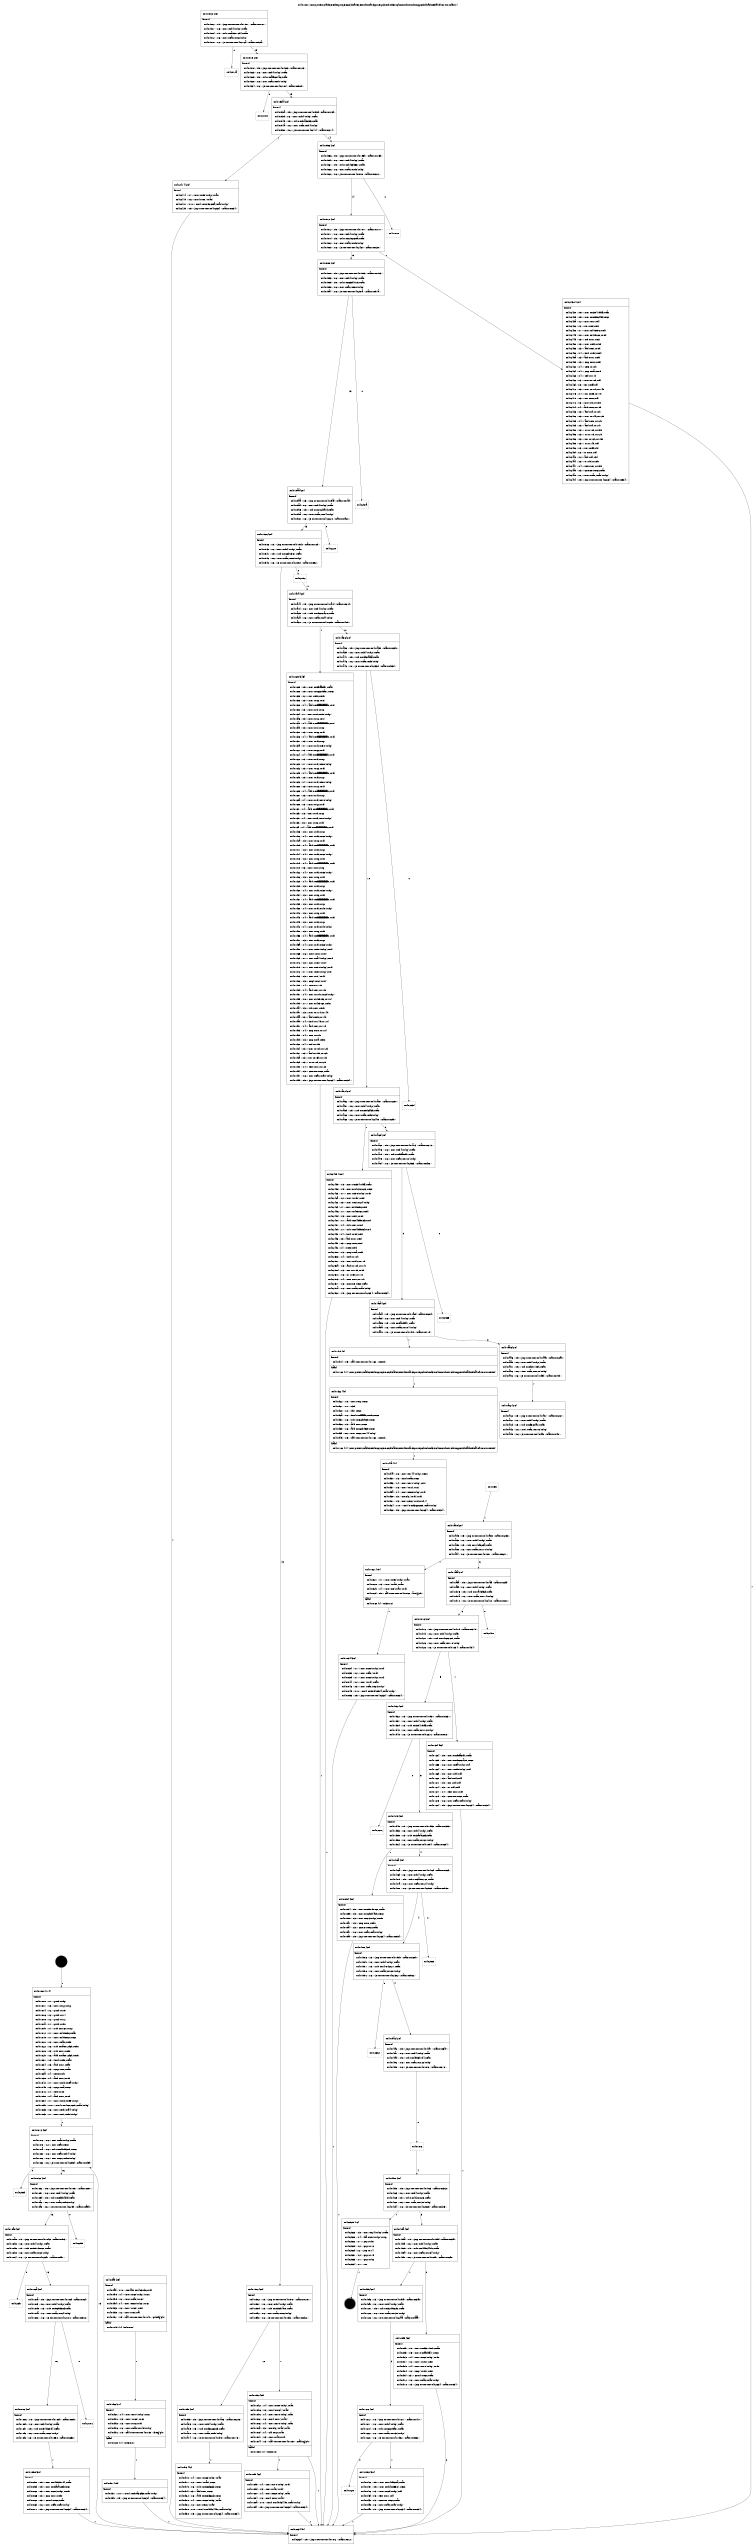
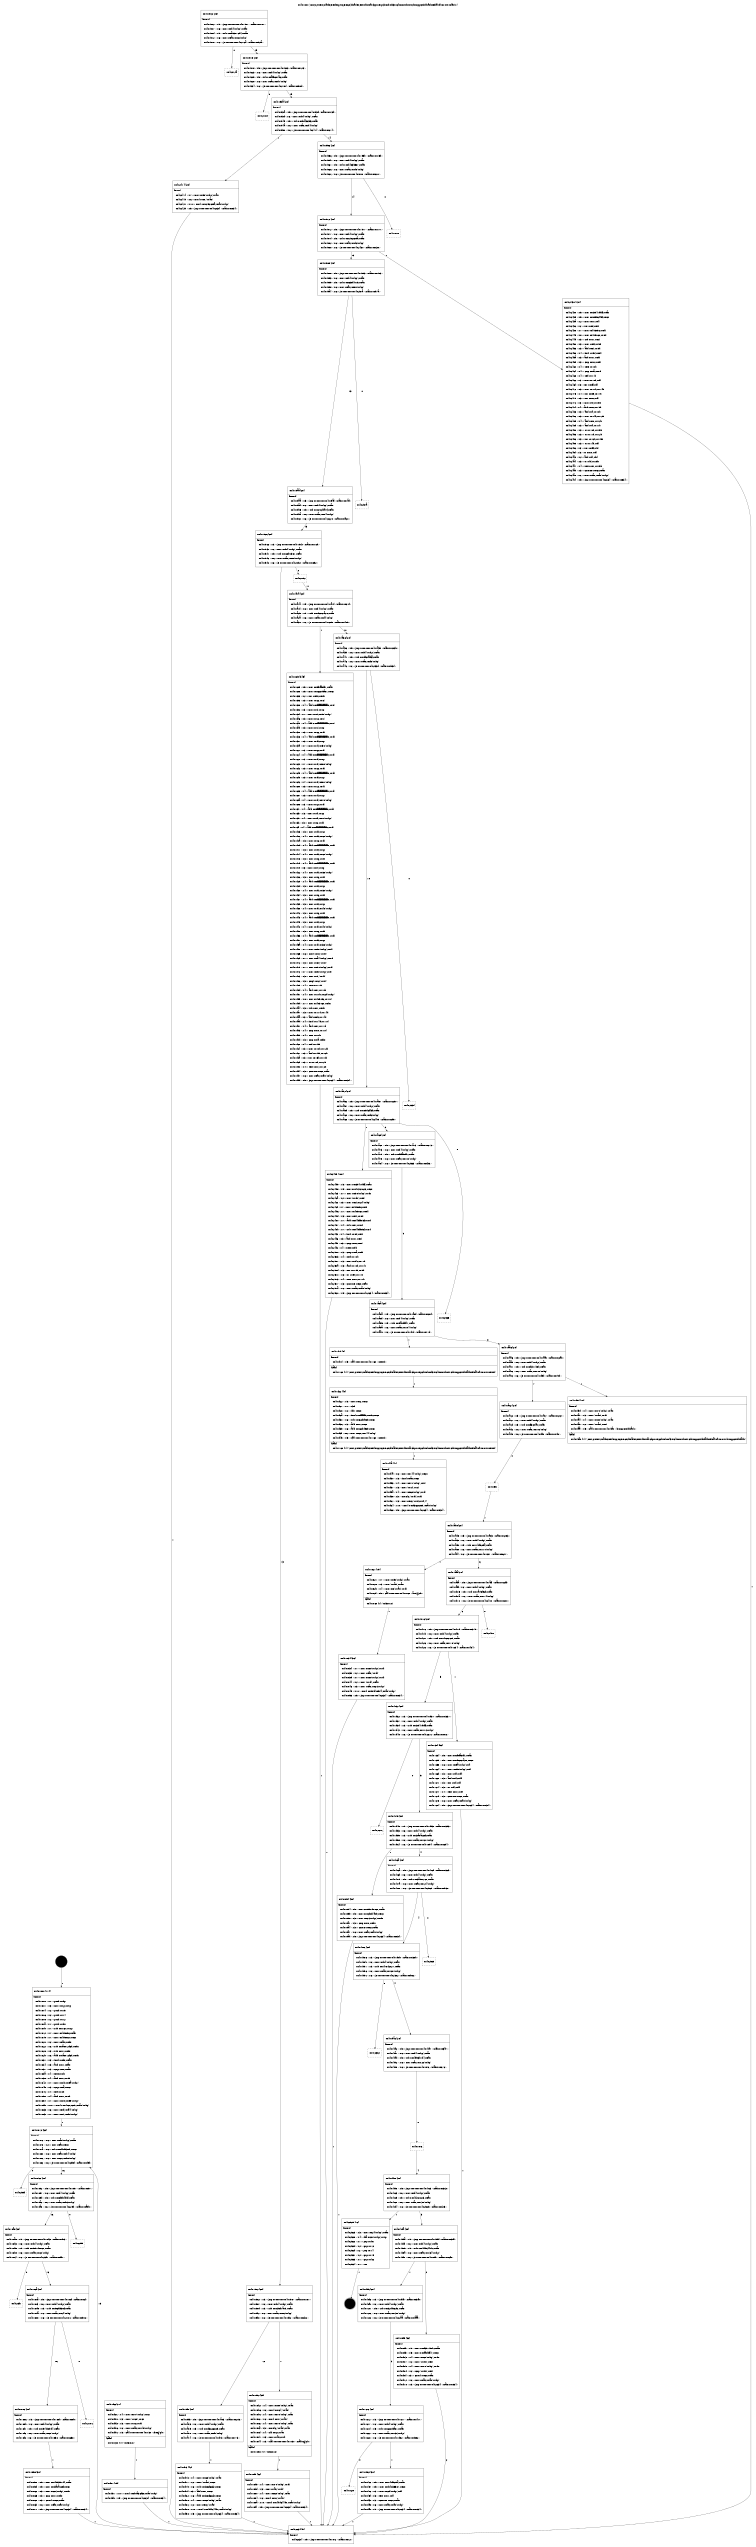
node "0x402220": removed
edge "0x401a6e [28]" -> "0x402535": now "0x401a52 [28]" -> "0x402535"
node "0x401f9d [18]": added
edge "0x401ac2 [28]" -> "0x401ff0": added, label "0"
node "0x401faf [29]": removed
edge "0x401eb2 [39]" -> "0x402634 [5]": now "0x401f73 [42]" -> "0x402634 [5]"
